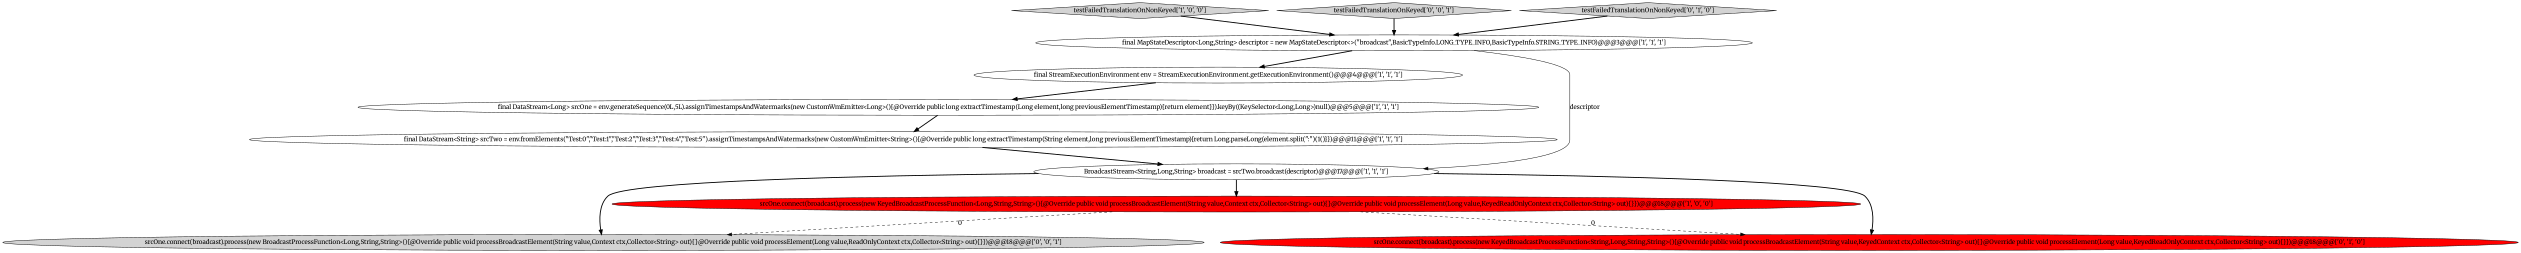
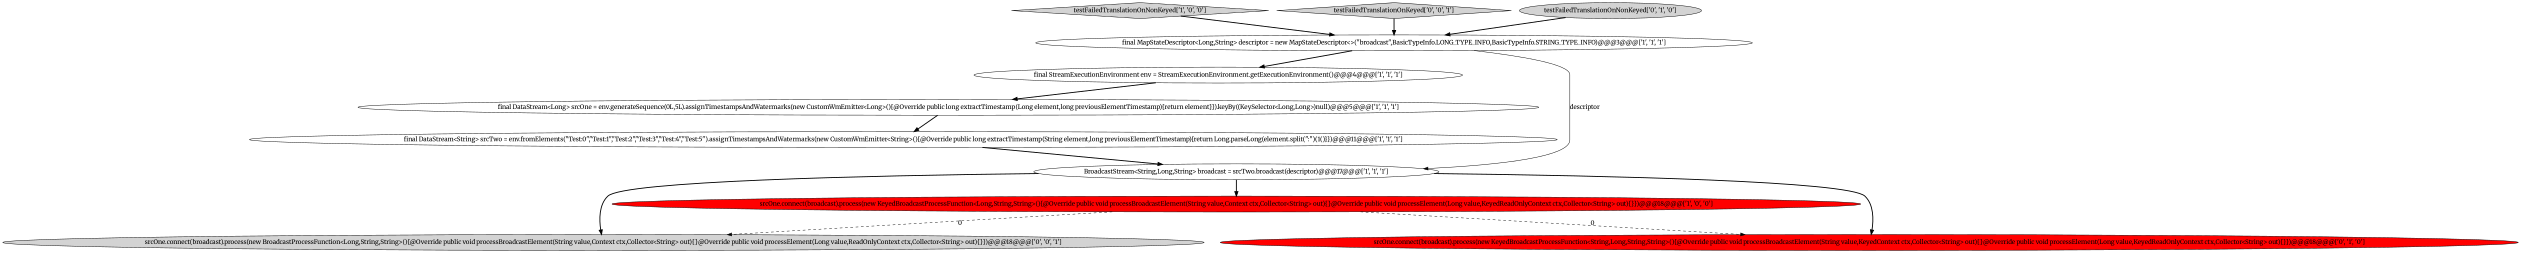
node "testFailedTranslationOnNonKeyed['0', '1', '0']": shape diamond -> ellipse
